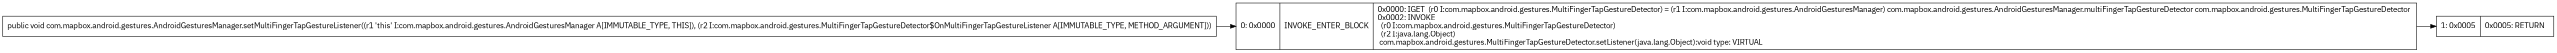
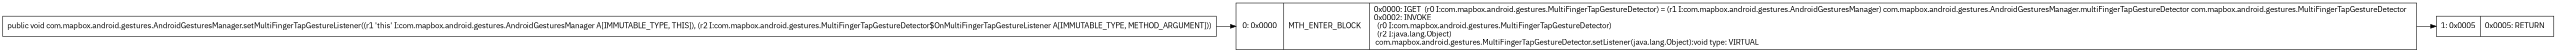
node "0: 0x0000": text "INVOKE_ENTER_BLOCK" -> "MTH_ENTER_BLOCK"
